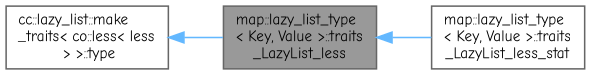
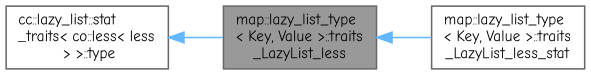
node "cc::lazy_list::make _traits< co::less< less > >::type": label "cc::lazy_list::make _traits< co::less< less > >::type" -> "cc::lazy_list::stat _traits< co::less< less > >::type"
